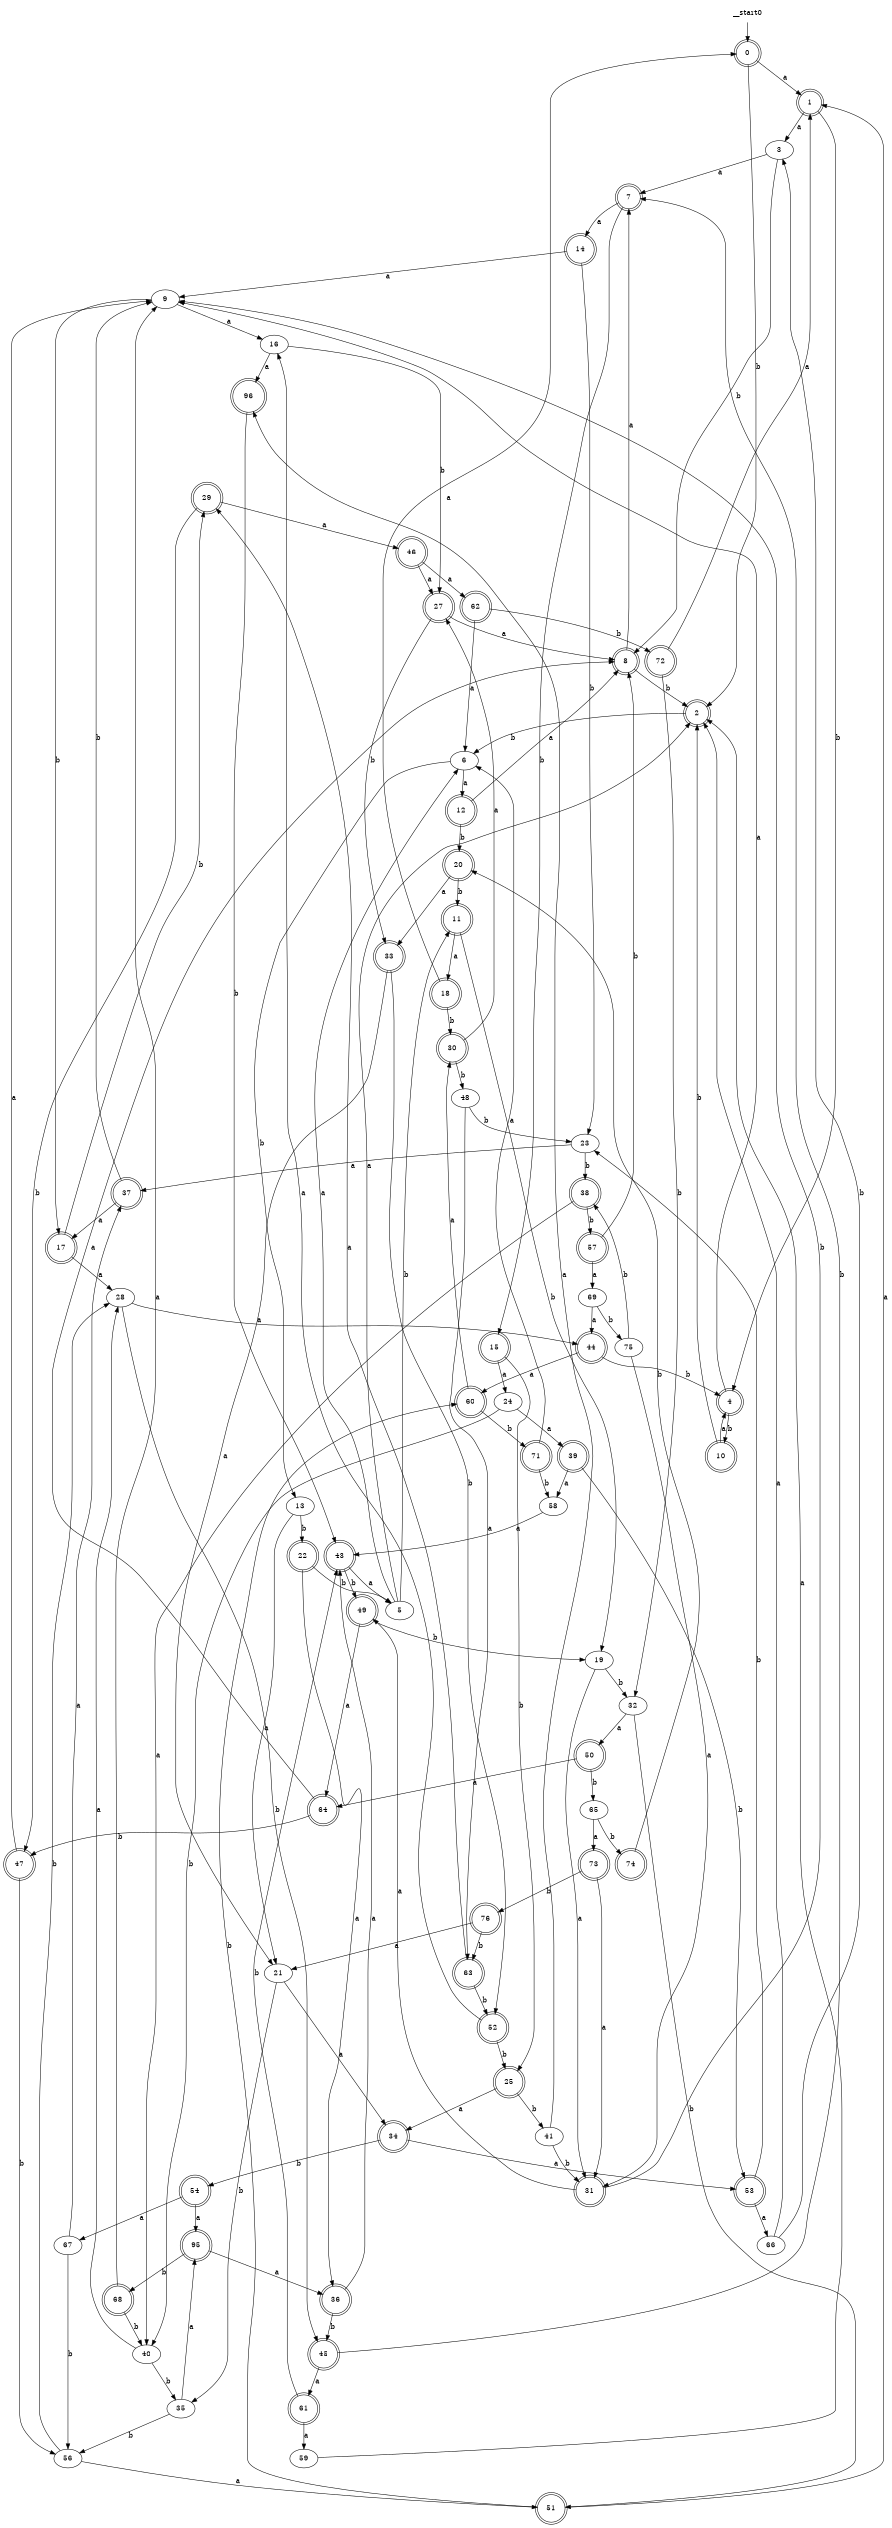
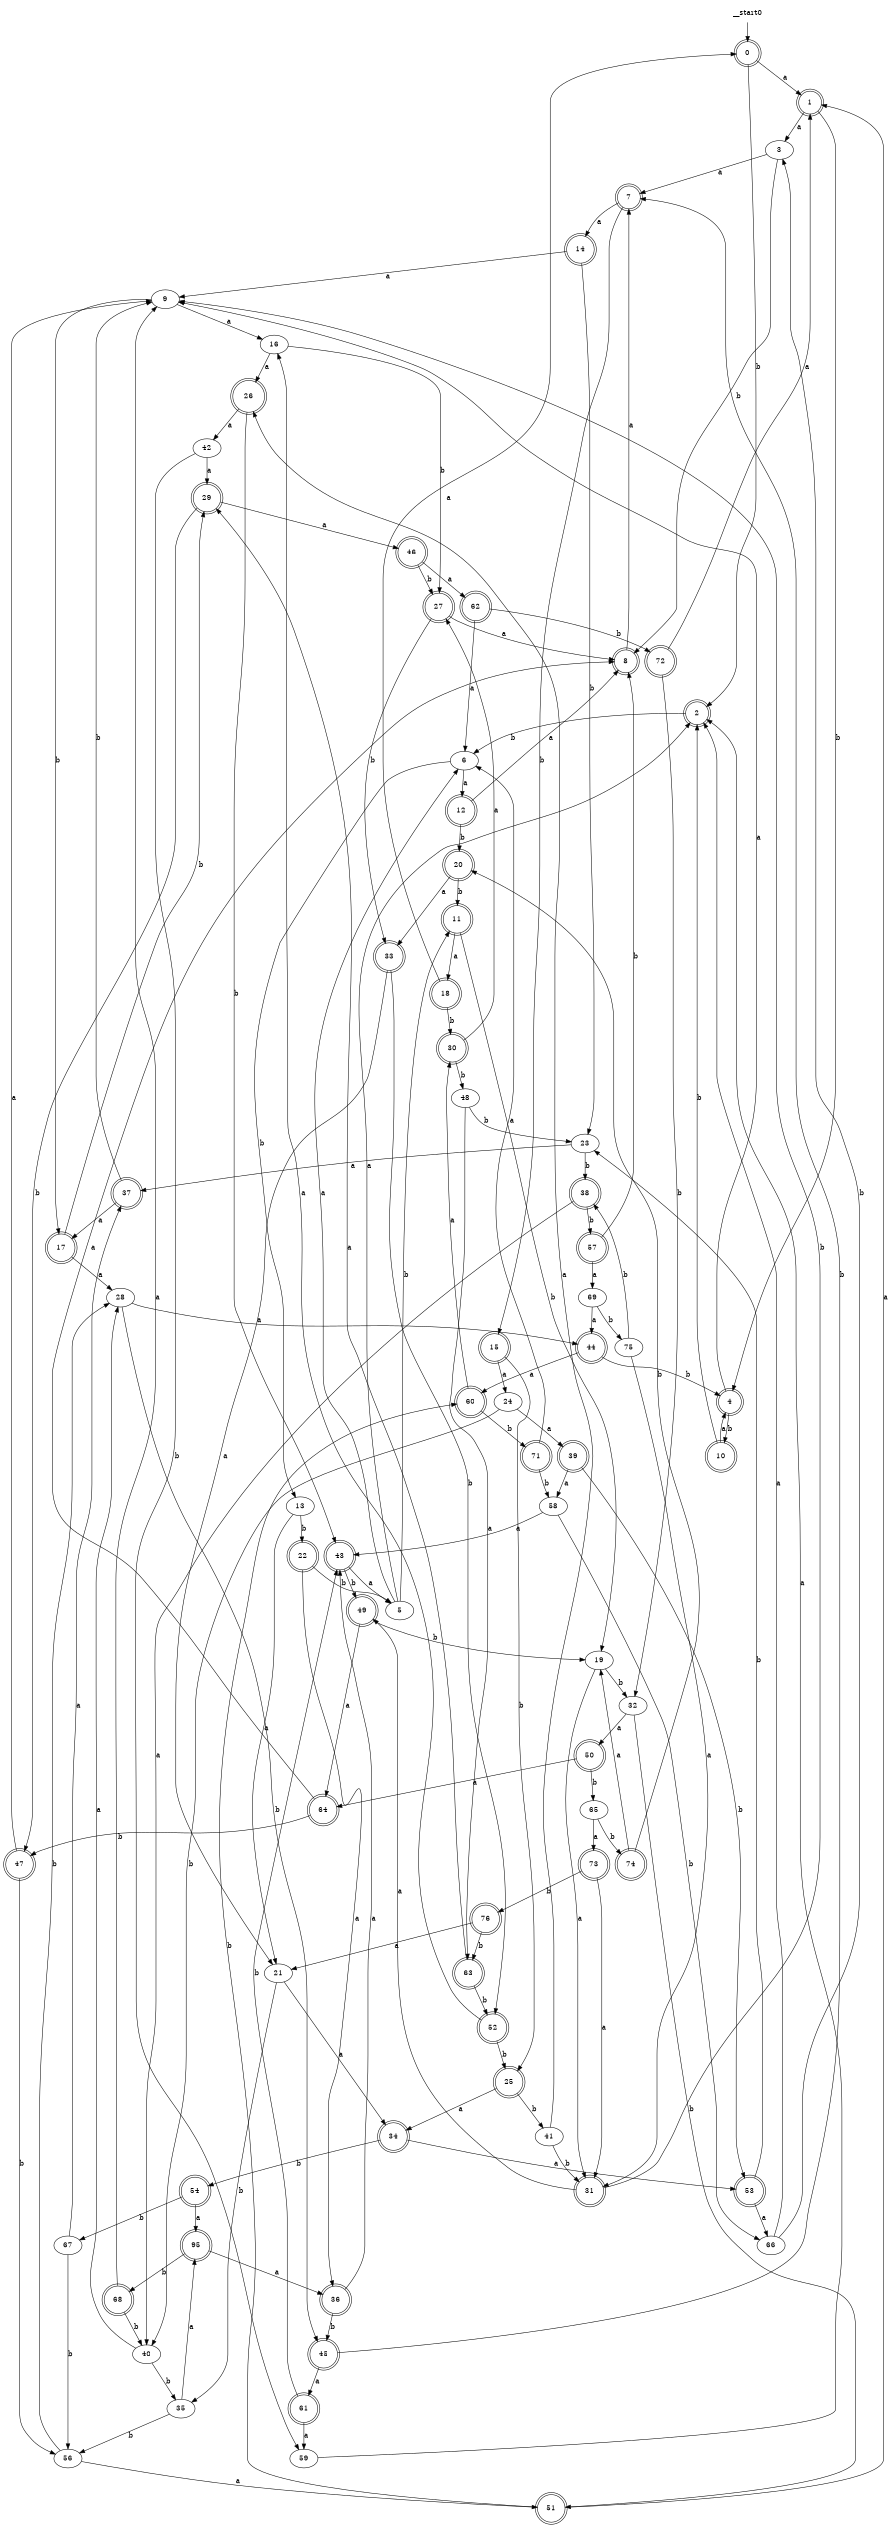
node "96": label "96" -> "26"
node "42": added
edge "46" -> "27": label "a" -> "b"
edge "8" -> "2": removed, label "b"
edge "74" -> "19": added, label "a"
edge "58" -> "66": added, label "b"
edge "54" -> "67": label "a" -> "b"
